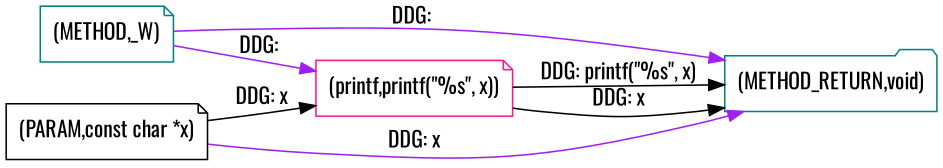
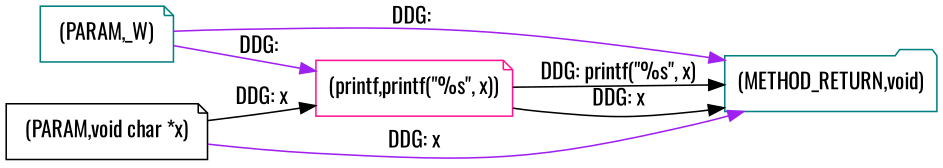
node "(METHOD,_W)": label "(METHOD,_W)" -> "(PARAM,_W)"
node "(PARAM,const char *x)": label "(PARAM,const char *x)" -> "(PARAM,void char *x)"
